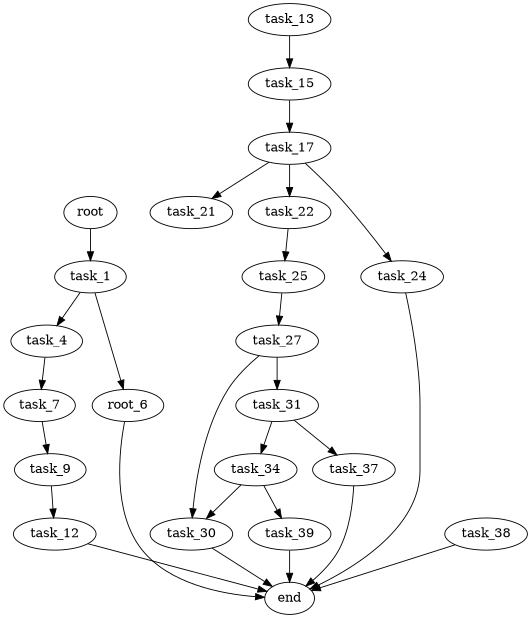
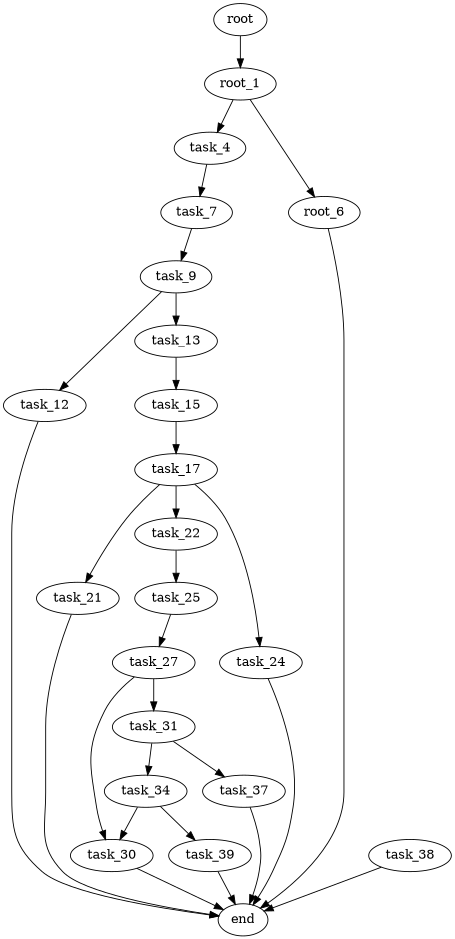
node "task_1": label "task_1" -> "root_1"
edge "task_9" -> "task_13": added
edge "task_21" -> "end": added
